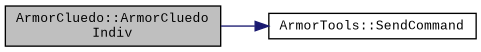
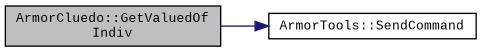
node "ArmorCluedo::ArmorCluedo Indiv": label "ArmorCluedo::ArmorCluedo Indiv" -> "ArmorCluedo::GetValuedOf Indiv"
